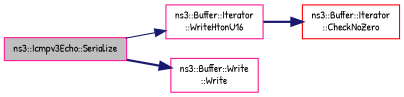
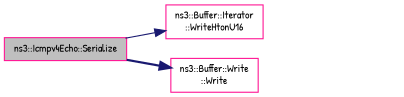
node "ns3::Buffer::Iterator ::CheckNoZero": removed
node "ns3::Icmpv3Echo::Serialize": label "ns3::Icmpv3Echo::Serialize" -> "ns3::Icmpv4Echo::Serialize"
